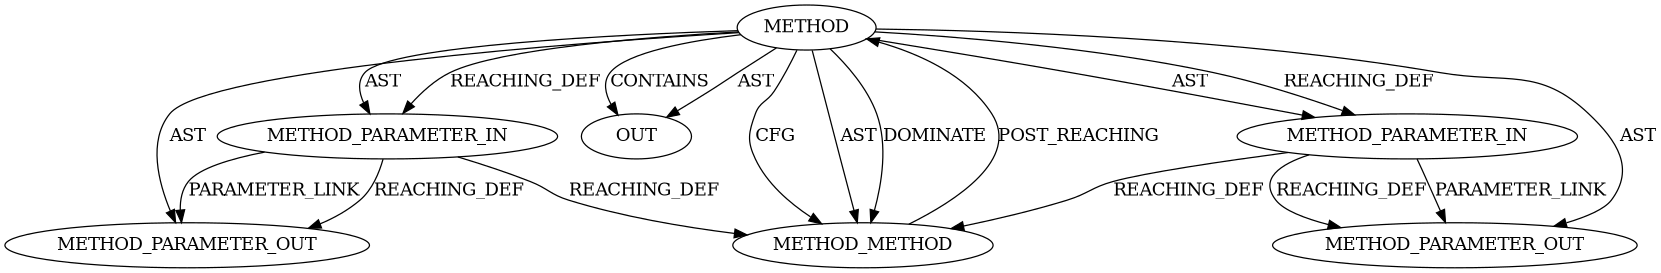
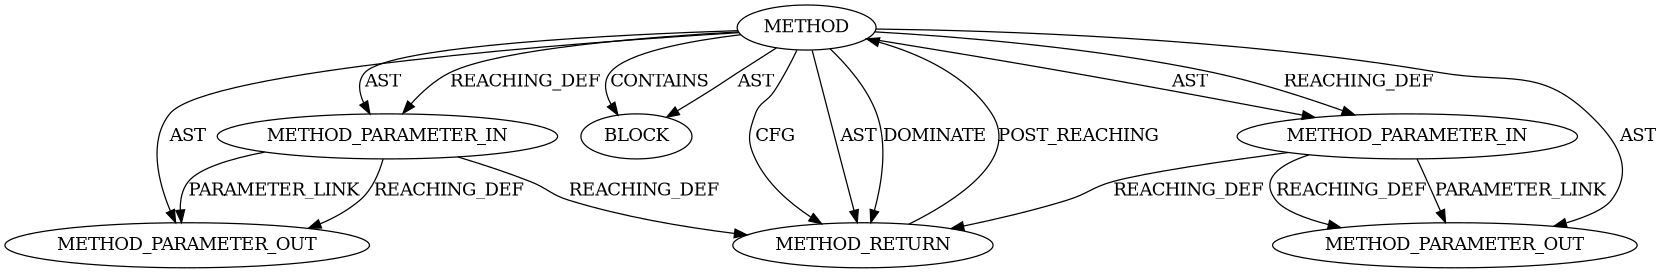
node "OUT": label "OUT" -> "BLOCK"
node "METHOD_METHOD": label "METHOD_METHOD" -> "METHOD_RETURN"
